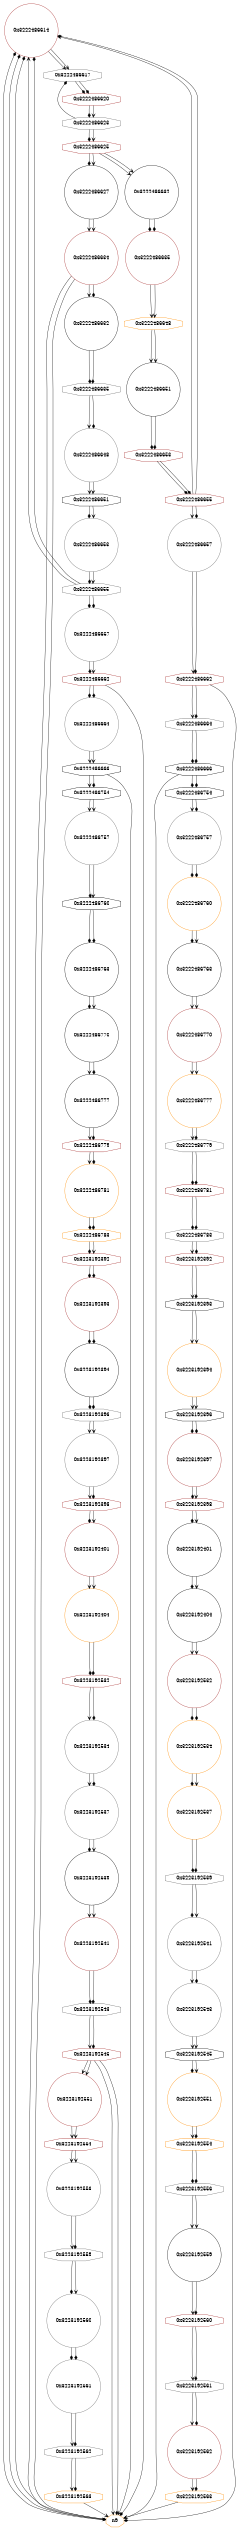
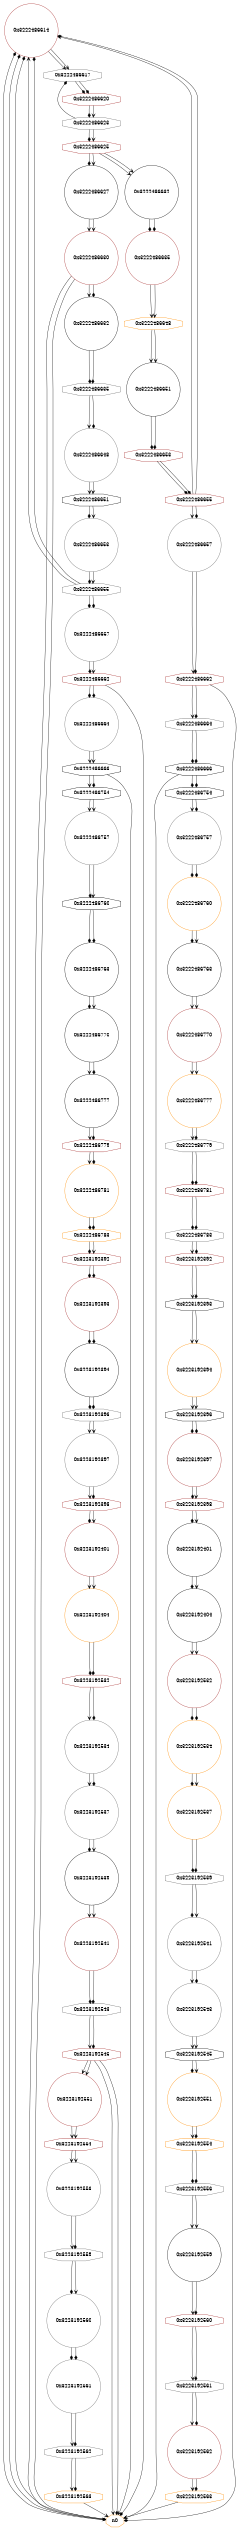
node "0x3222486634": label "0x3222486634" -> "0x3222486630"
node "n9": label "n9" -> "n0"
